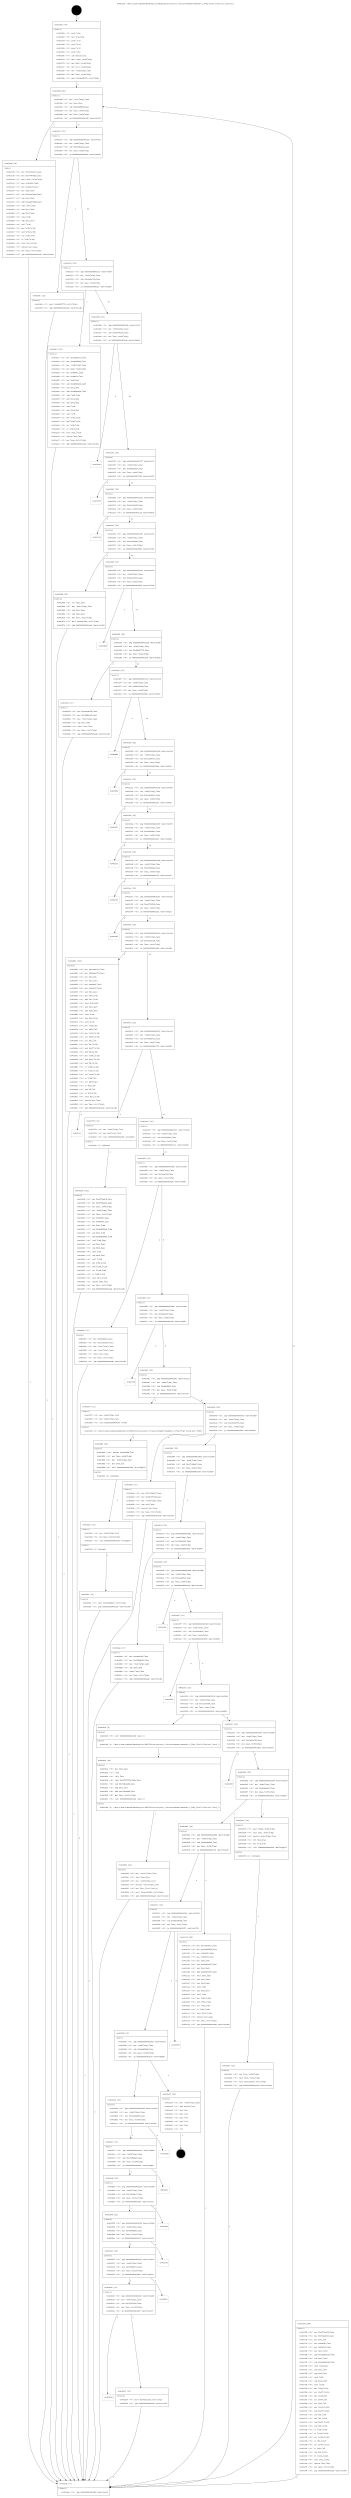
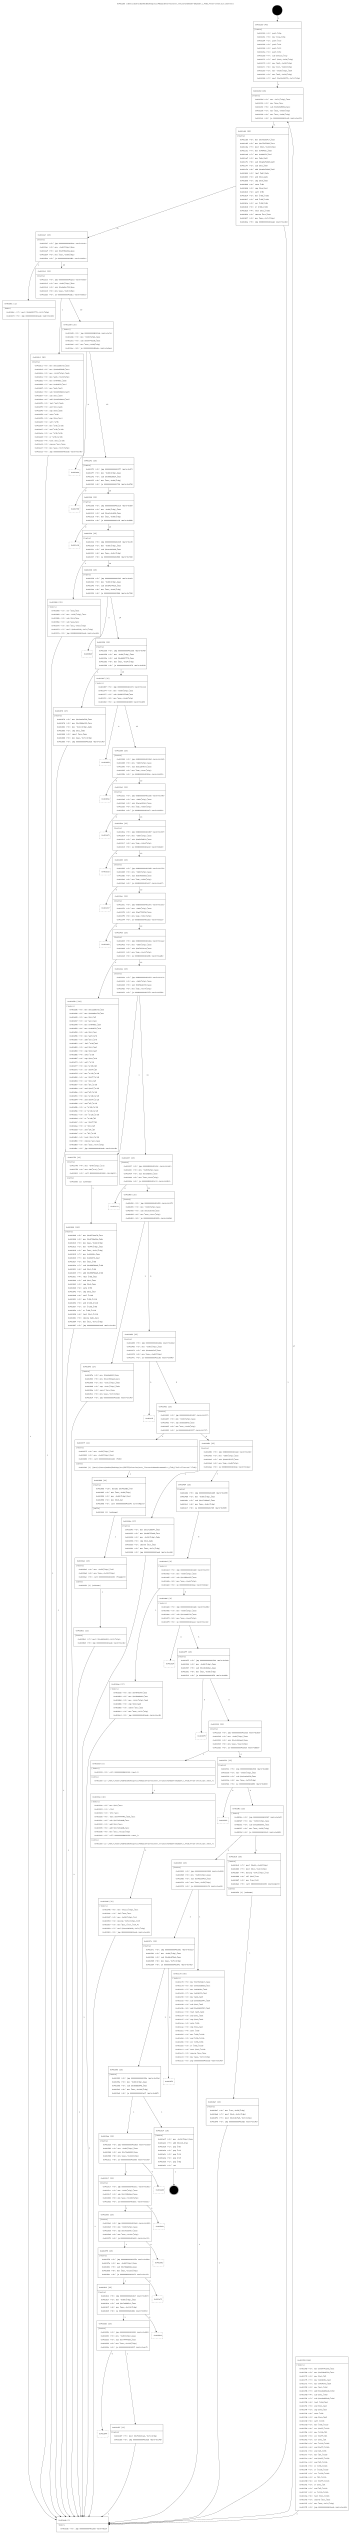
edge "0x40128d [26]" -> "0x4012a7 [25]": now "0x401cd0 [95]" -> "0x4012a7 [25]"
edge "0x401d3b [134]" -> "0x401c11": now "0x401437 [25]" -> "0x401c11"
